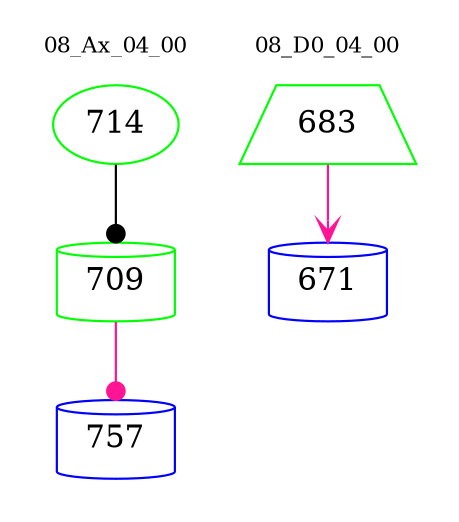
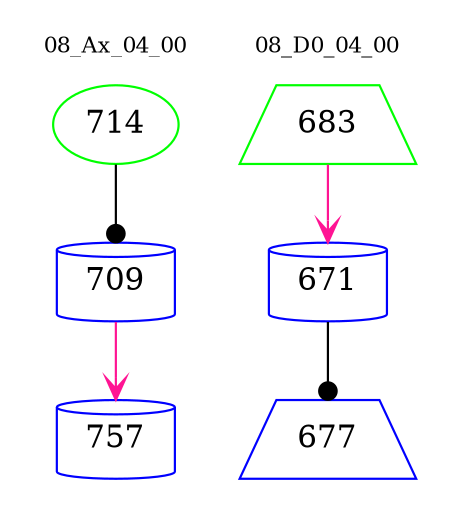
node "709": color green -> blue
edge "709" -> "757": arrowhead dot -> vee
node "677": added
